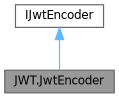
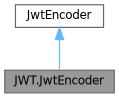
node "IJwtEncoder": label "IJwtEncoder" -> "JwtEncoder"
